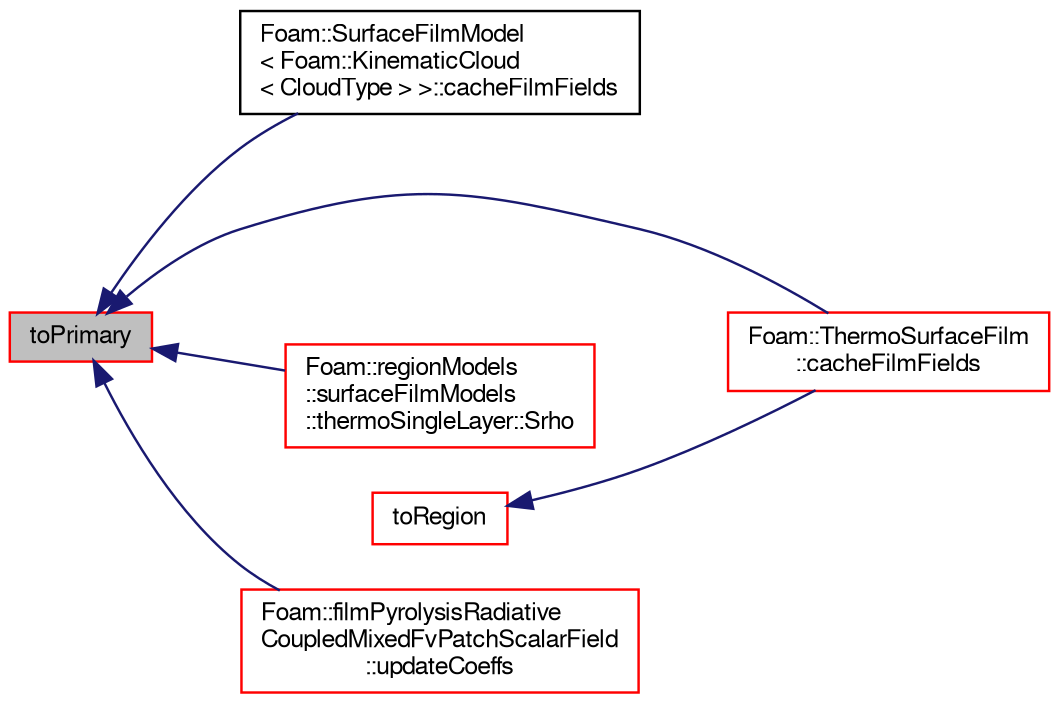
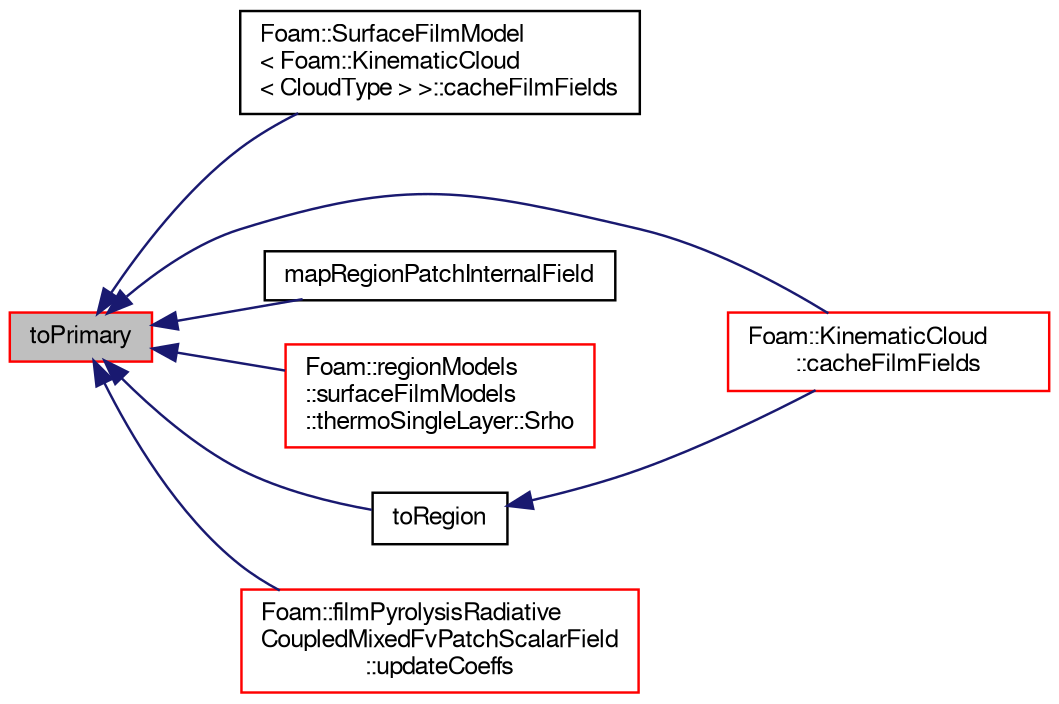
node "mapRegionPatchInternalField": added
node "Foam::ThermoSurfaceFilm ::cacheFilmFields": label "Foam::ThermoSurfaceFilm ::cacheFilmFields" -> "Foam::KinematicCloud ::cacheFilmFields"
edge "toRegion" -> "toPrimary": added
node "toRegion": color red -> black
